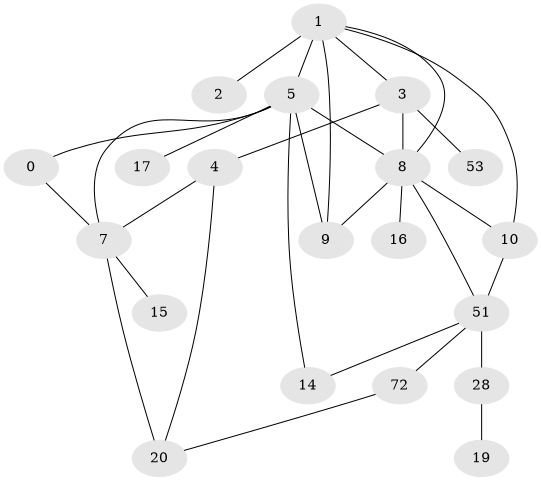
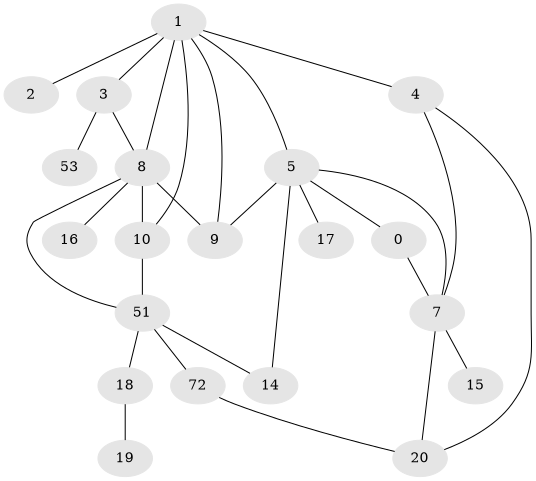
edge "3" -- "4": now "1" -- "4"
edge "5" -- "8": removed
node "28": label "28" -> "18"
